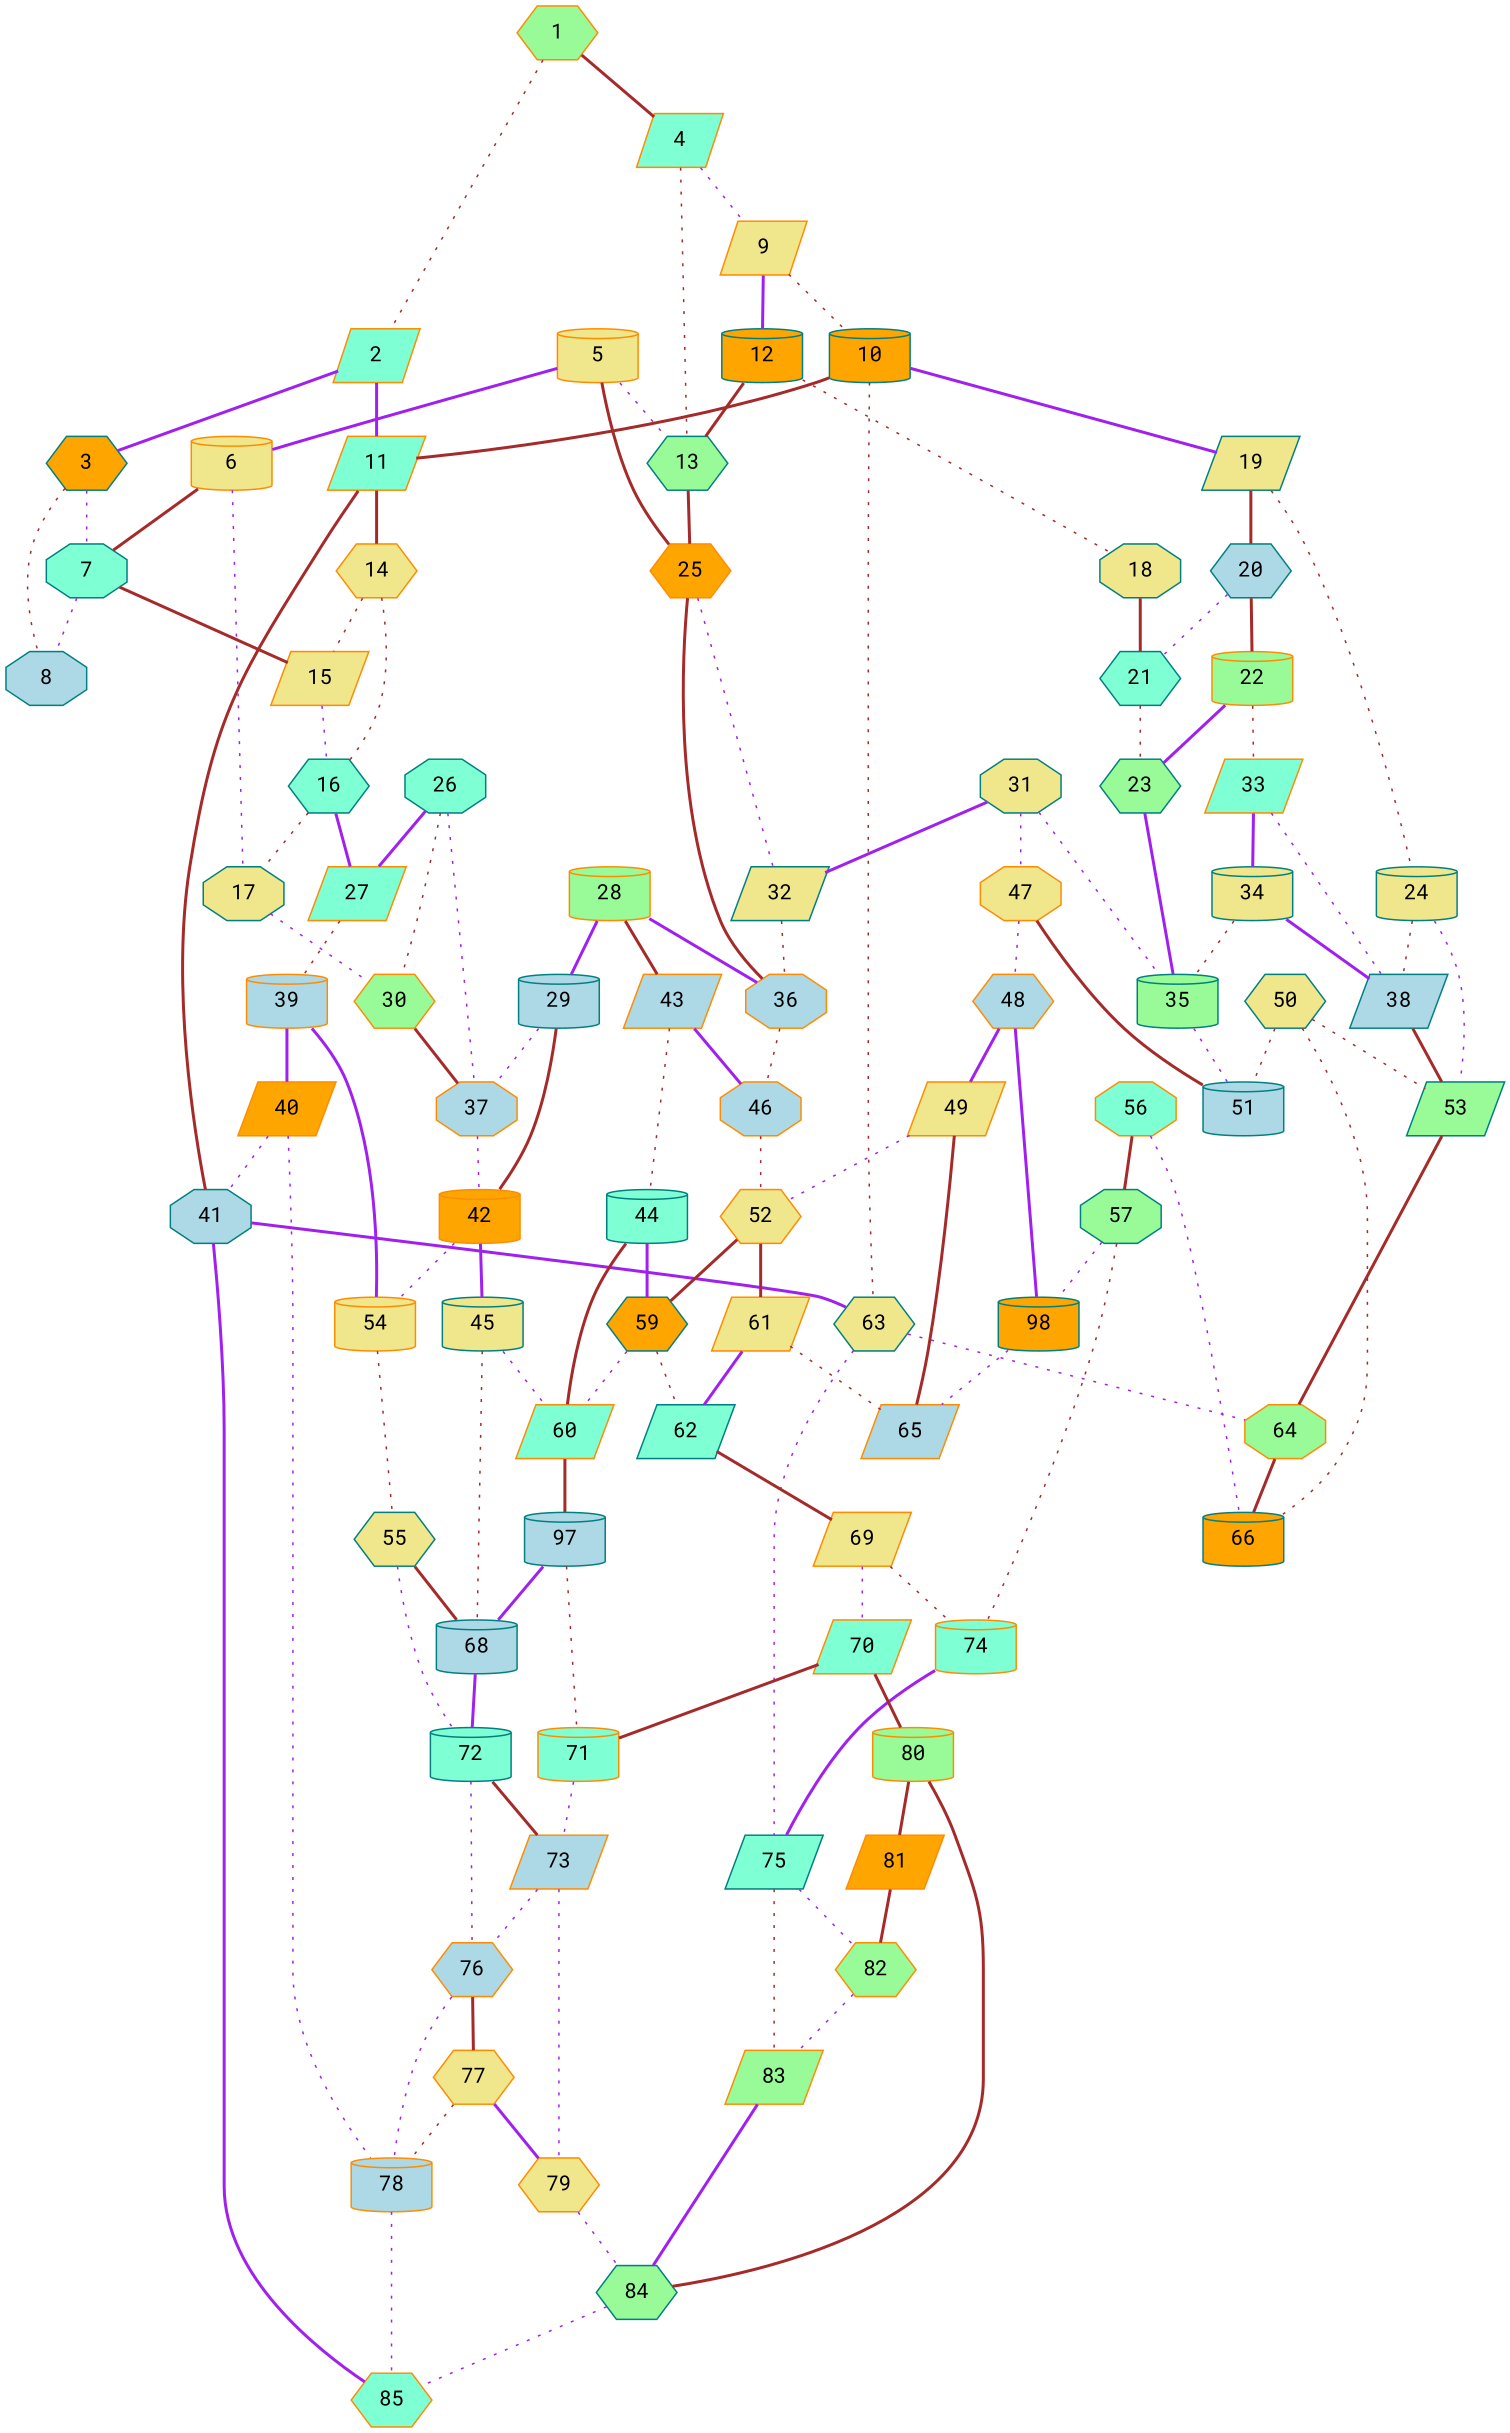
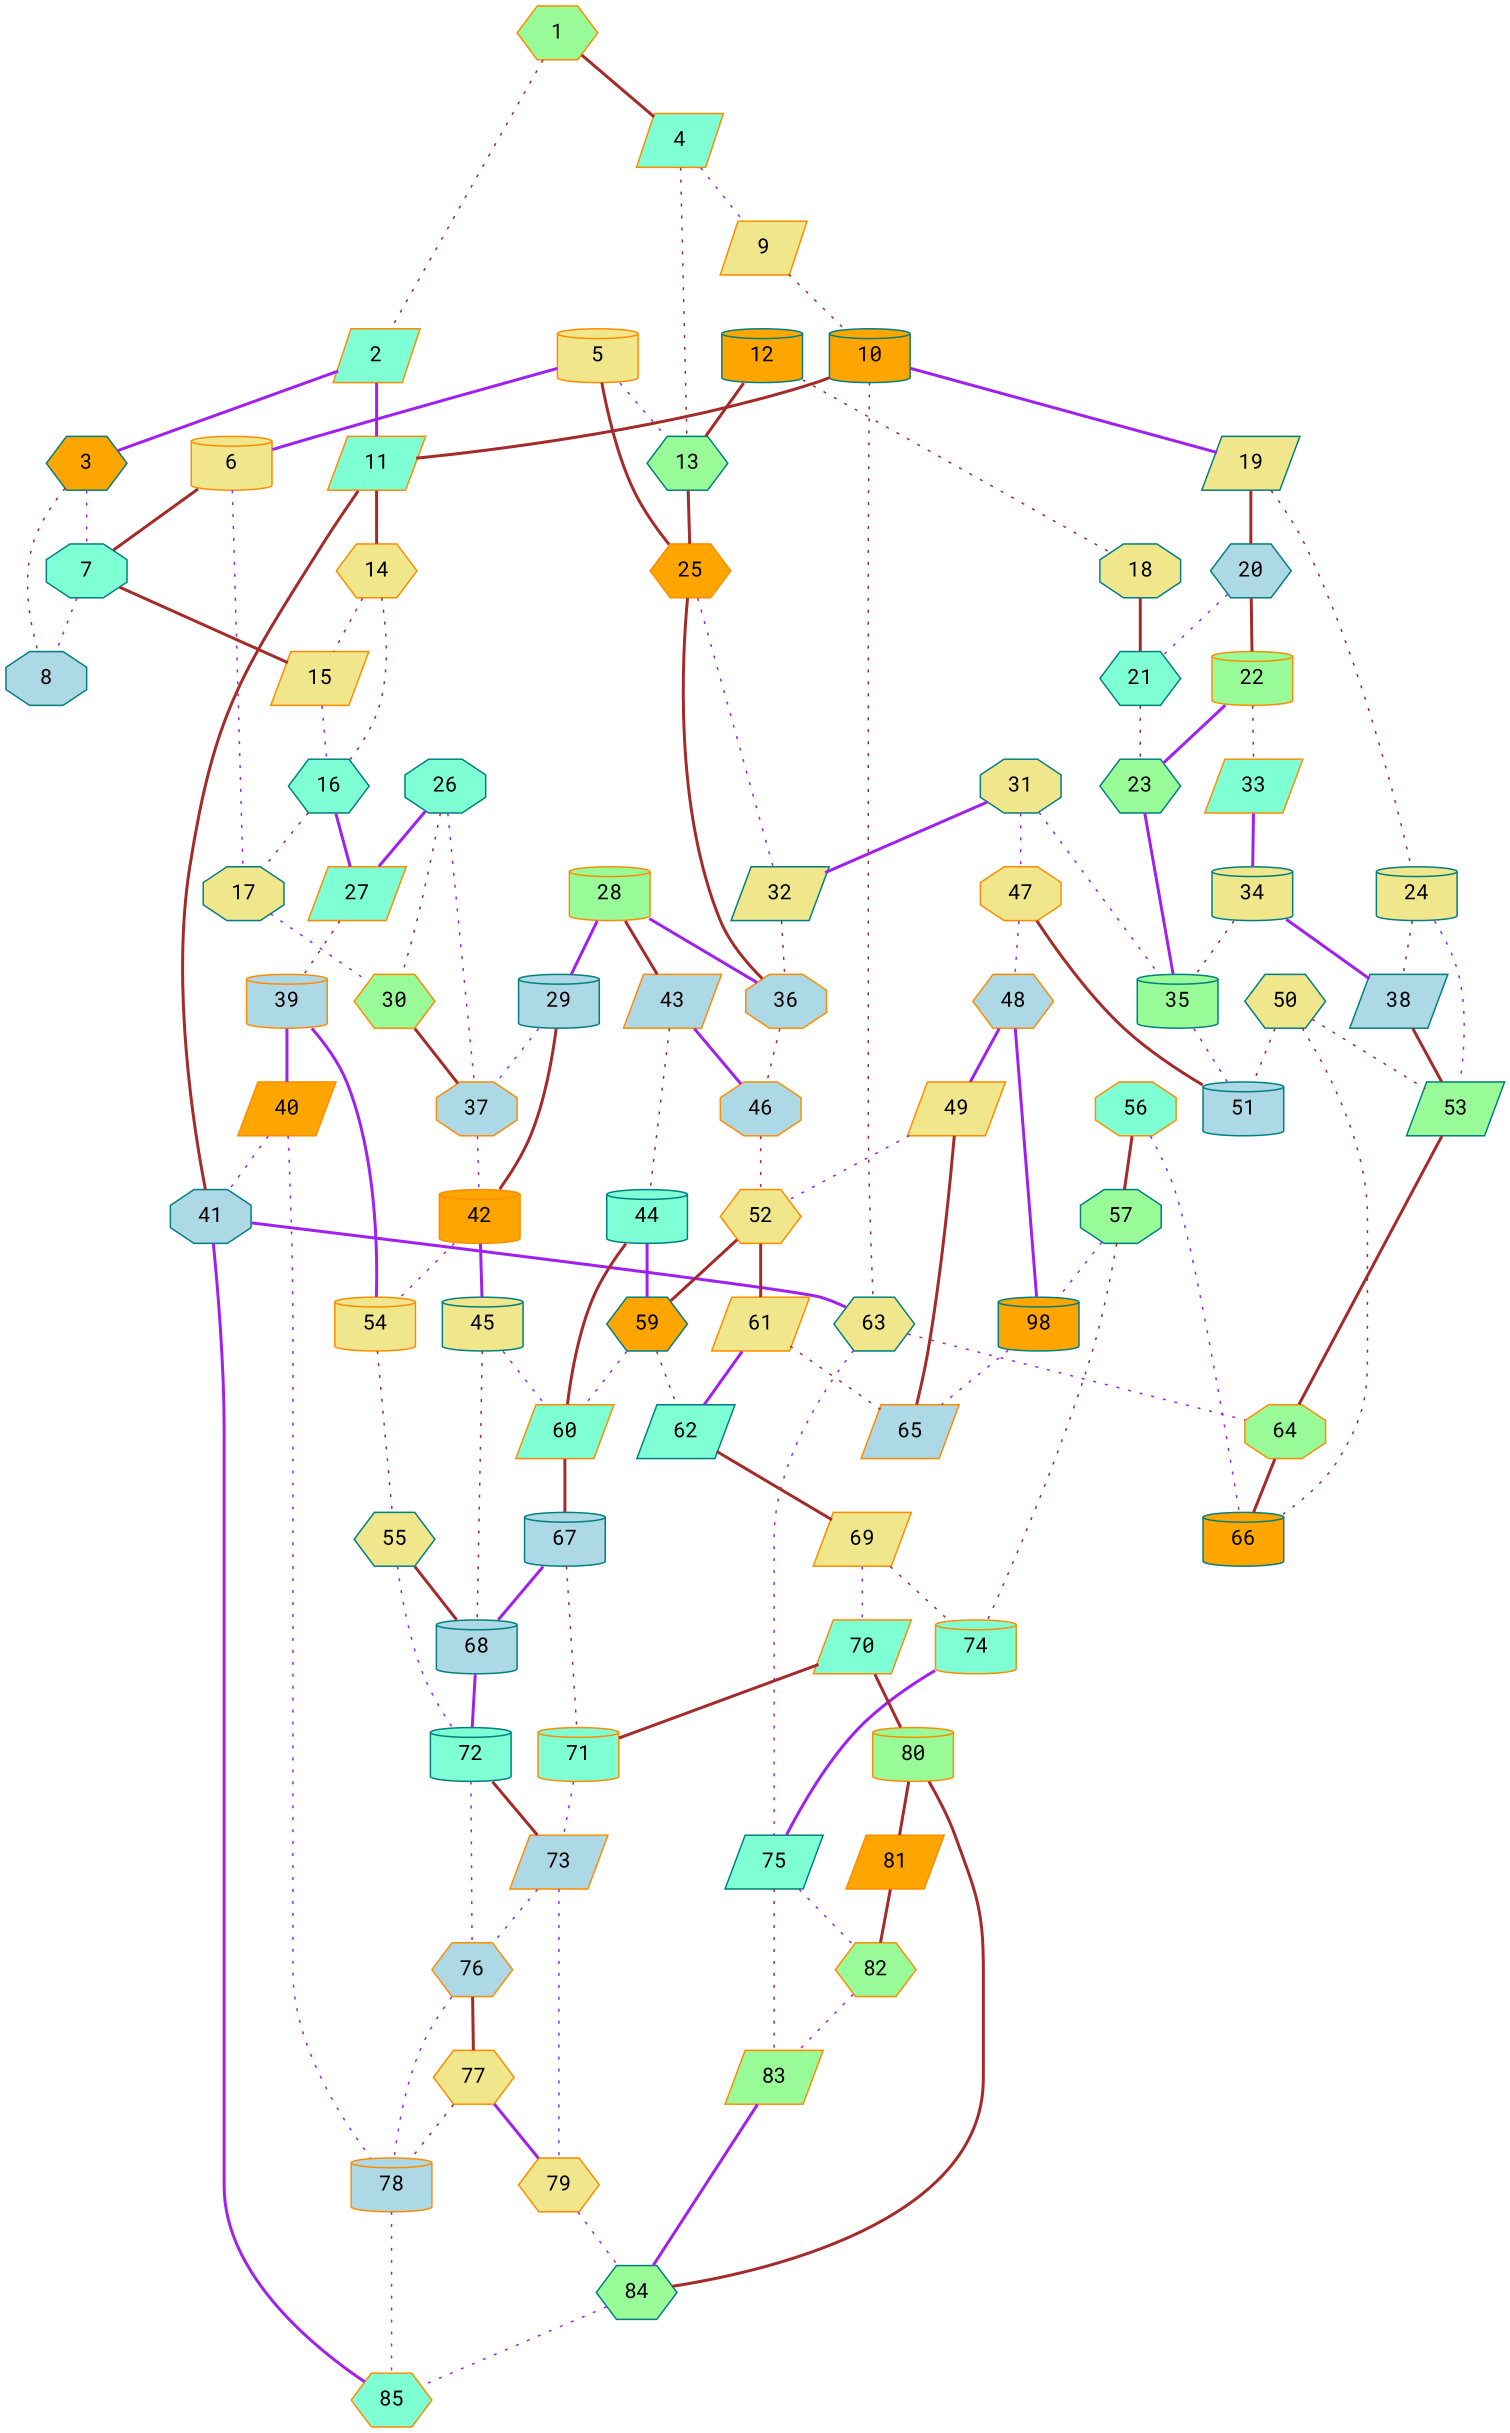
edge "9" -- "12": removed
edge "33" -- "38": removed
node "97": label "97" -> "67"
